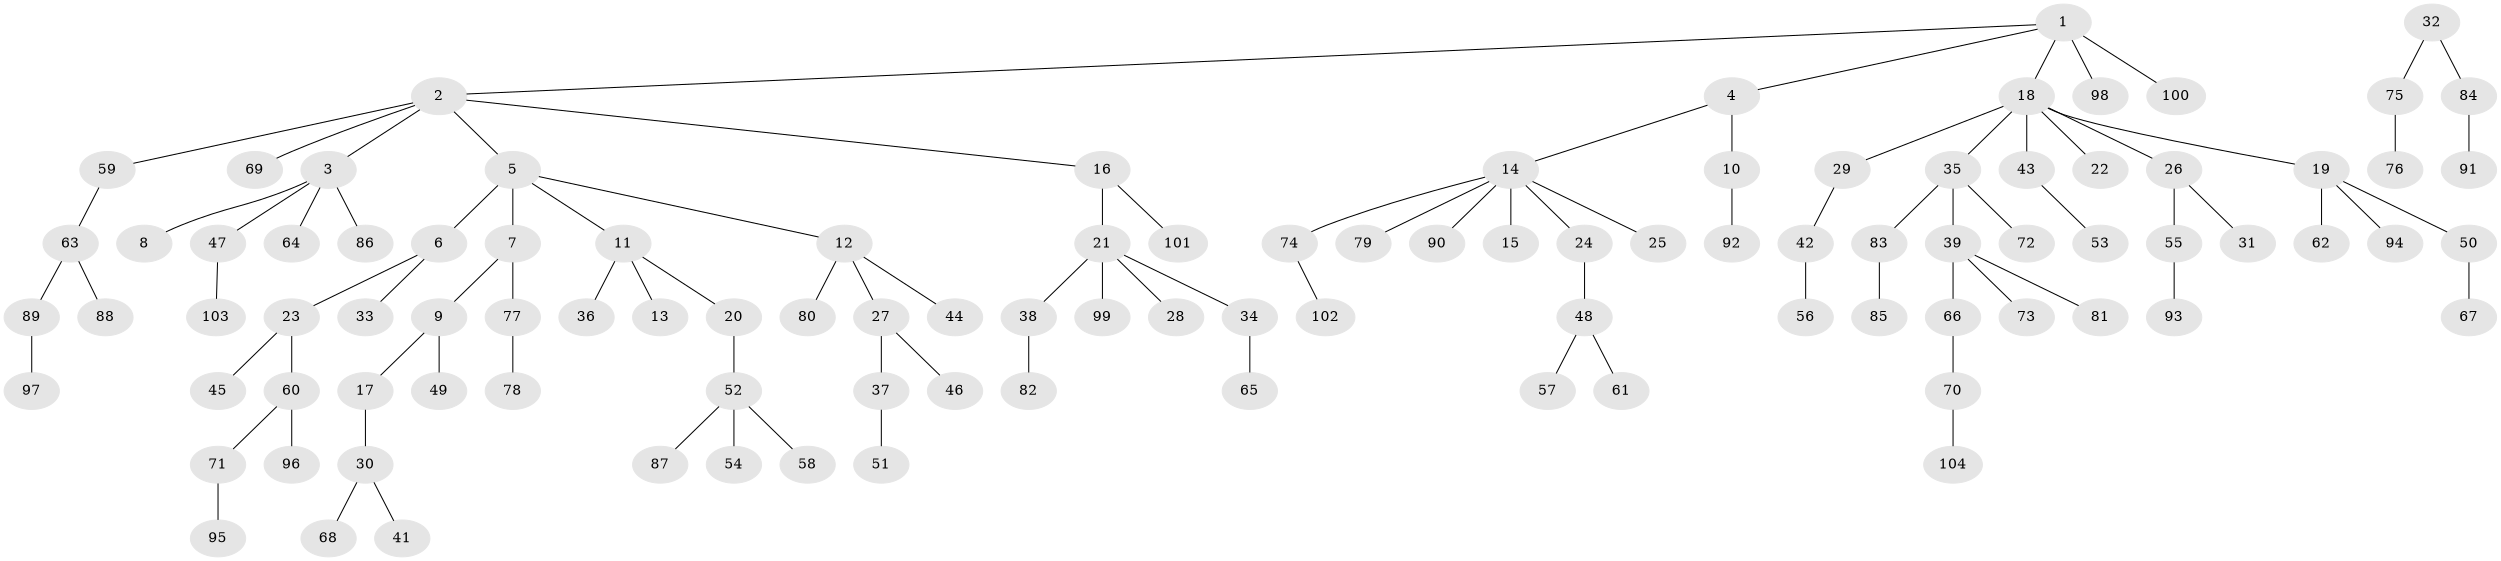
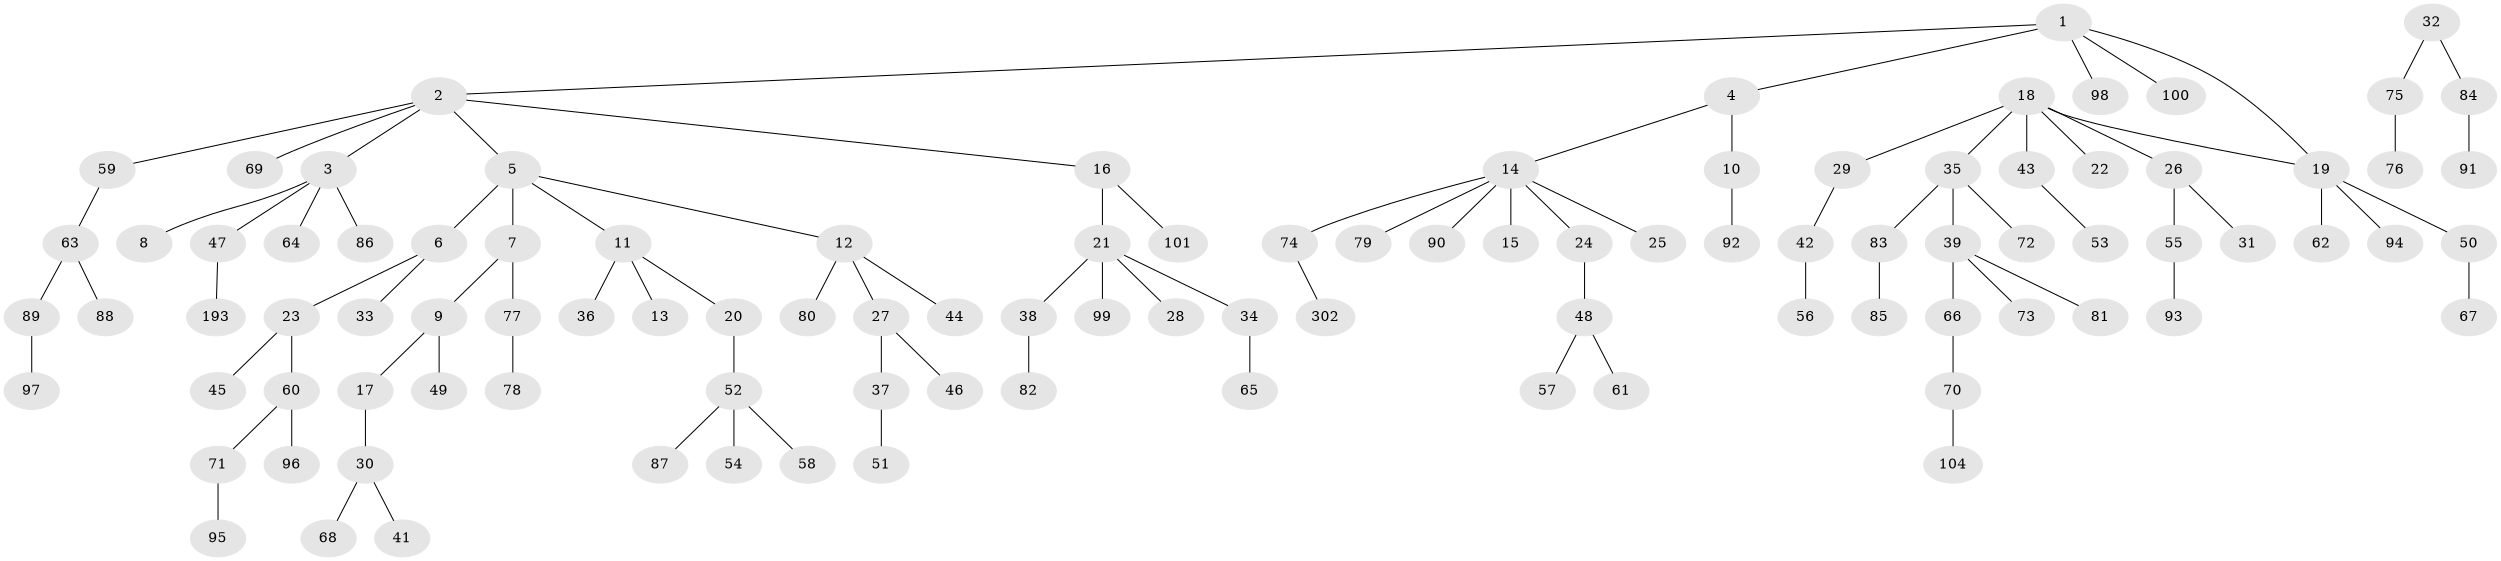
edge "1" -- "18": now "1" -- "19"
node "103": label "103" -> "193"
node "102": label "102" -> "302"
